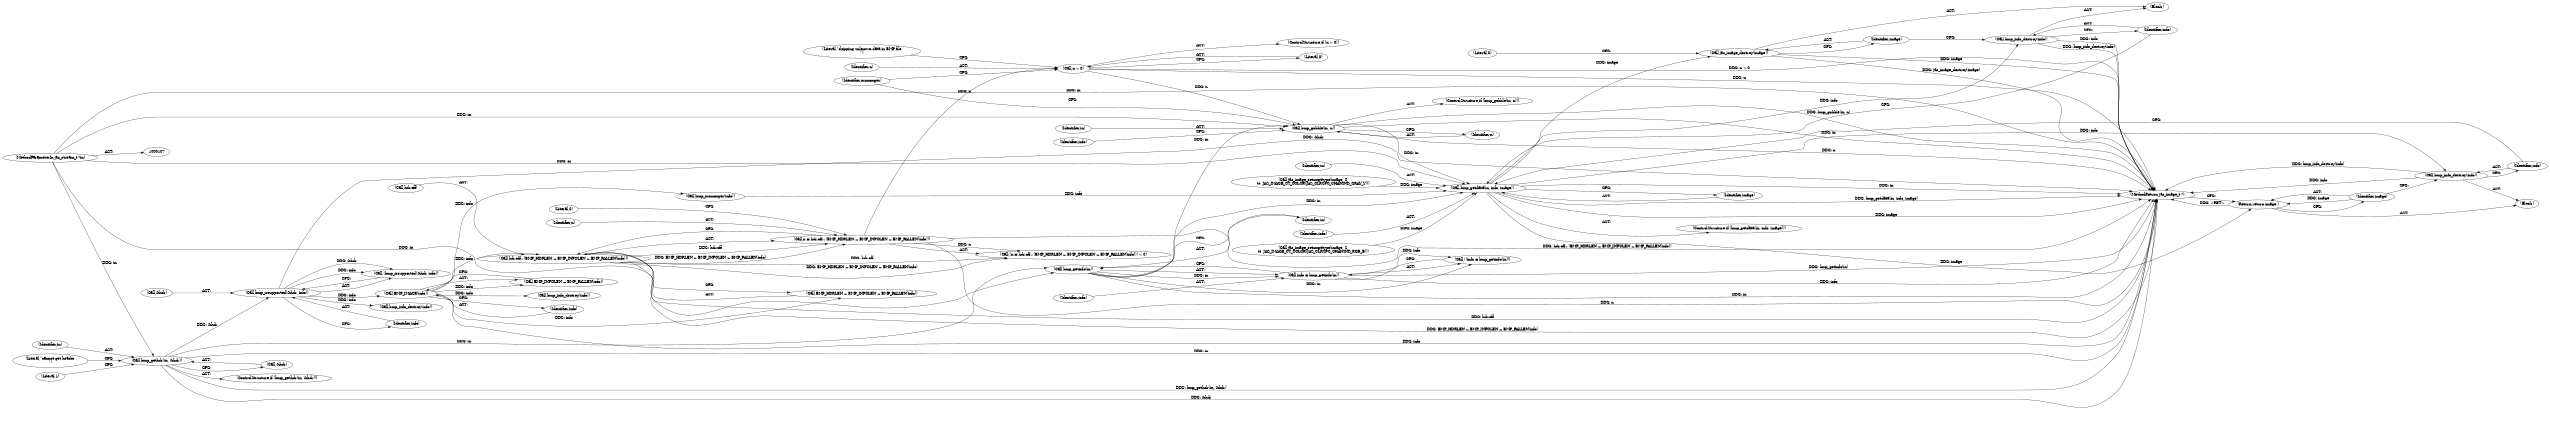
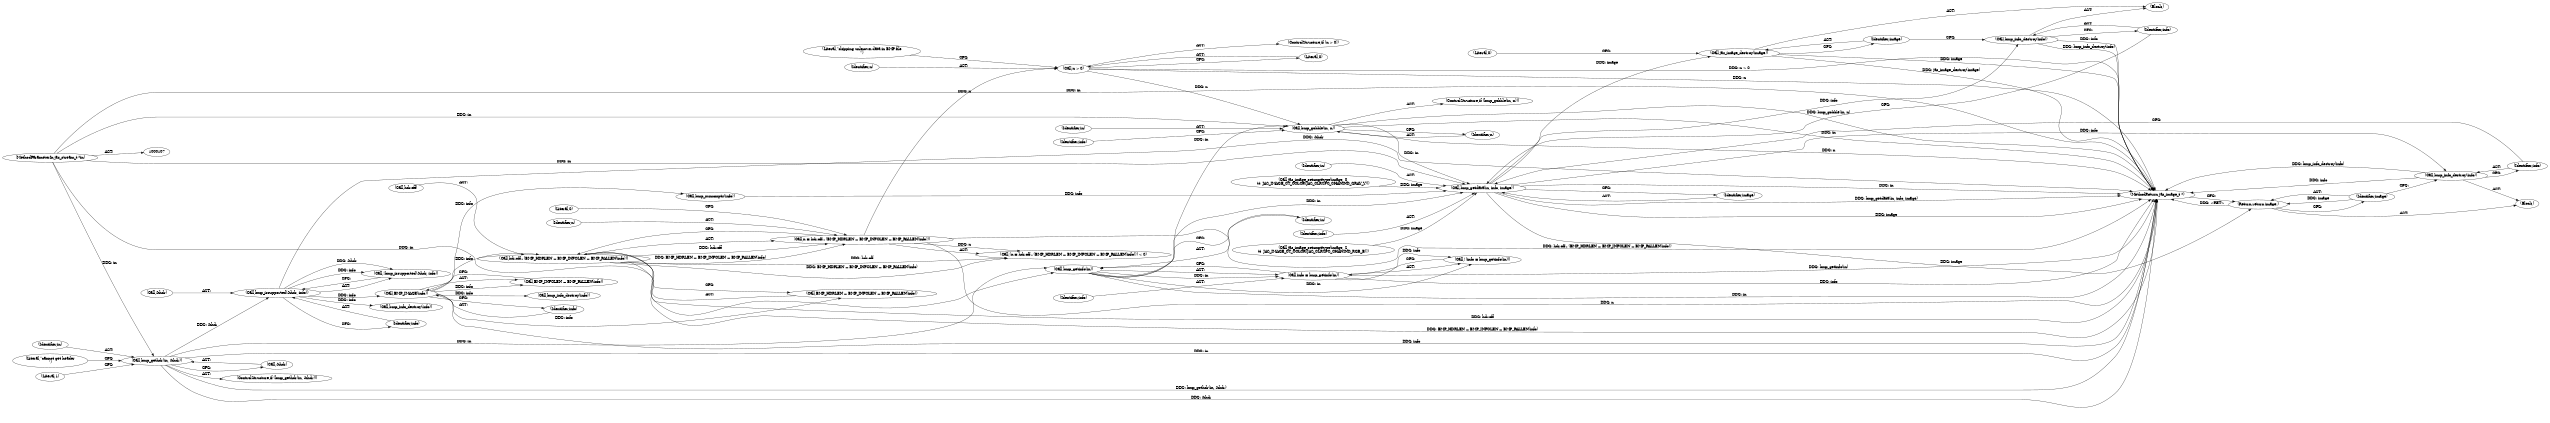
node "(Identifier,numcmpts)": removed
node "(ControlStructure,if (bmp_getdata(in, info, image)))": removed
